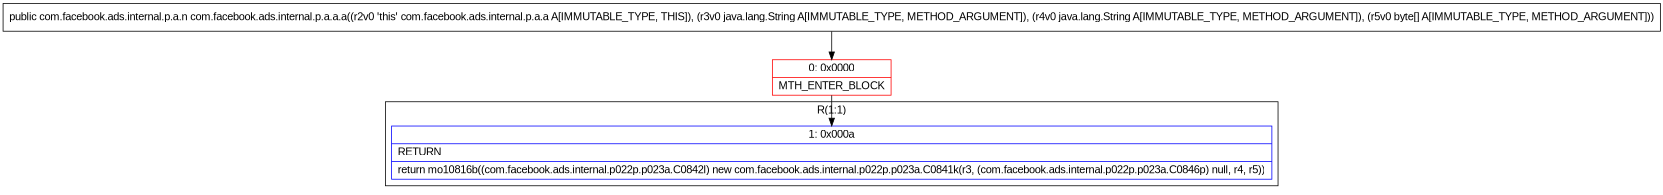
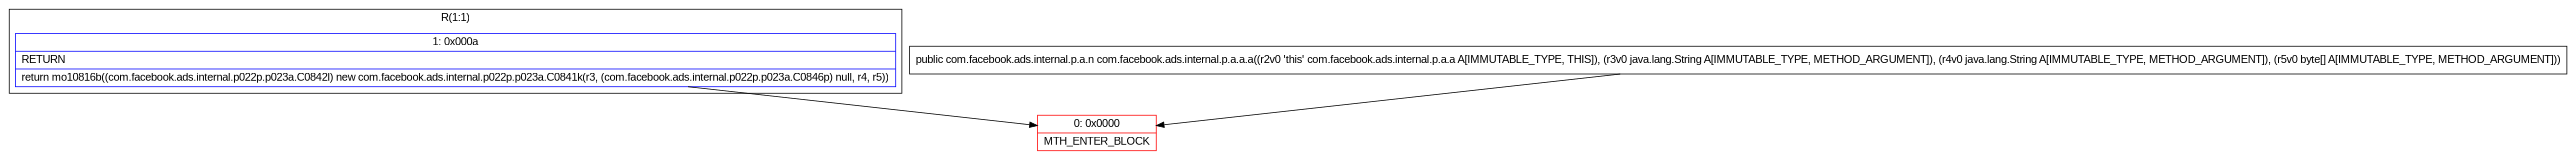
edge "0: 0x0000" -> "1: 0x000a": reversed
